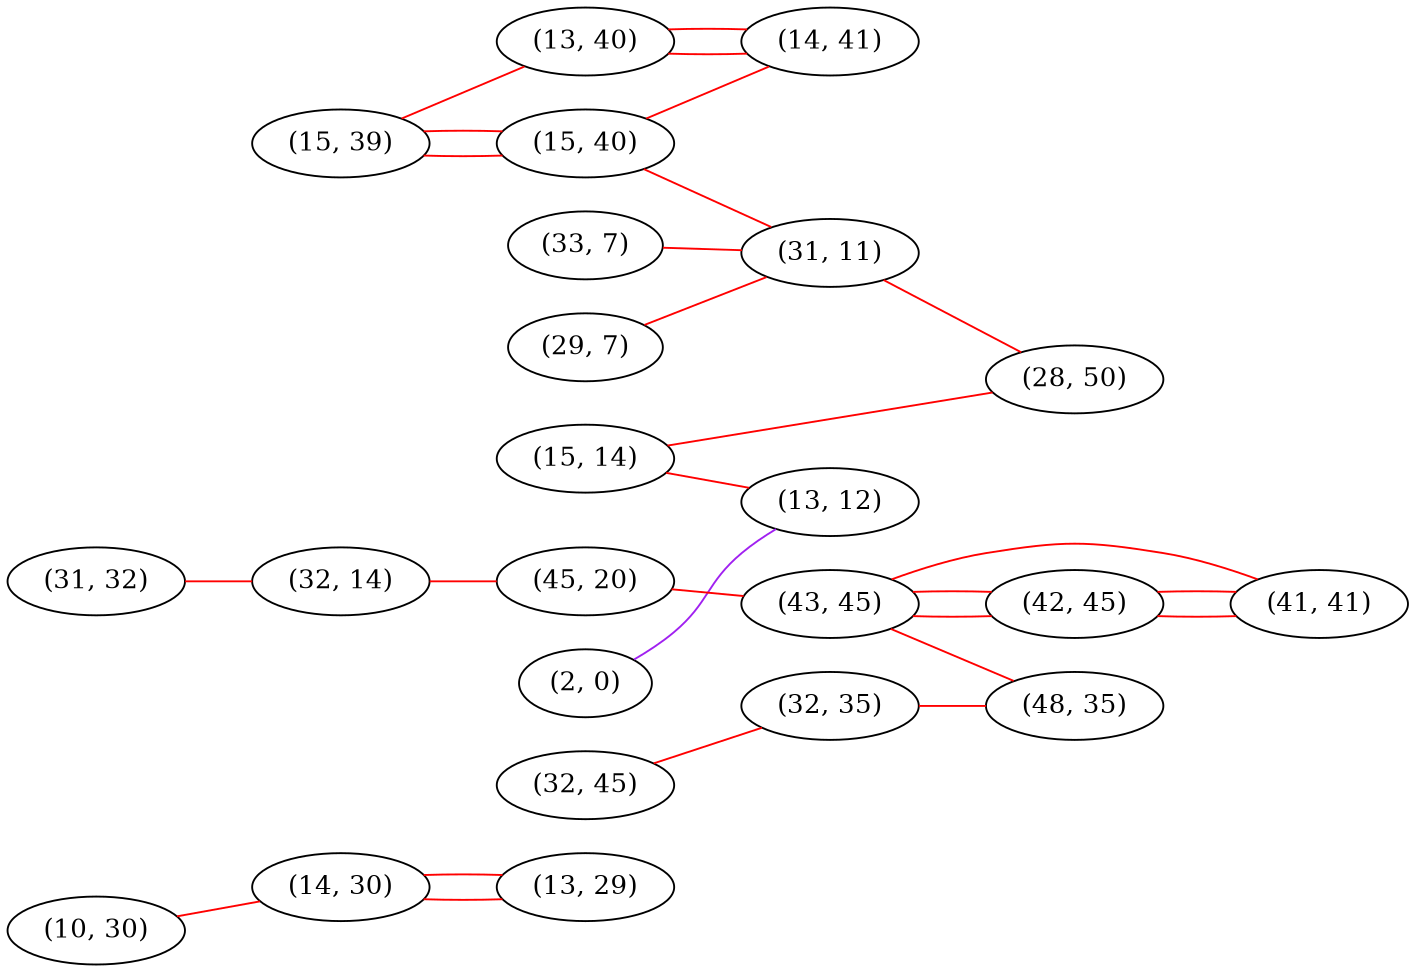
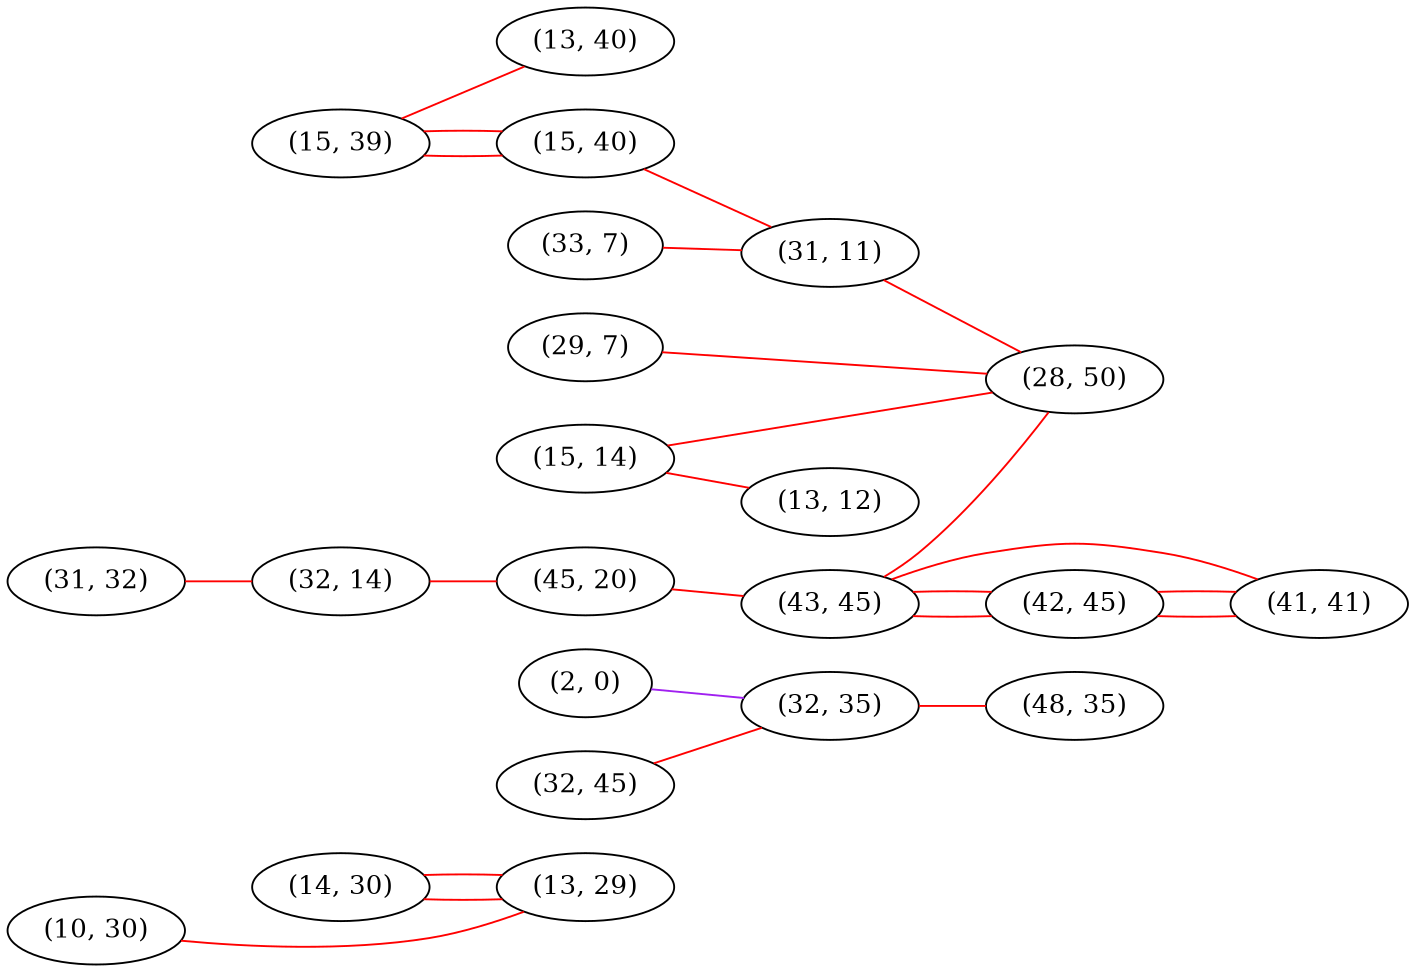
node "(14, 41)": removed
edge "(31, 11)" -- "(29, 7)": now "(28, 50)" -- "(29, 7)"
edge "(13, 12)" -- "(2, 0)": now "(32, 35)" -- "(2, 0)"
edge "(43, 45)" -- "(48, 35)": now "(43, 45)" -- "(28, 50)"
edge "(14, 30)" -- "(10, 30)": now "(13, 29)" -- "(10, 30)"
